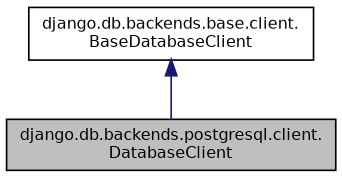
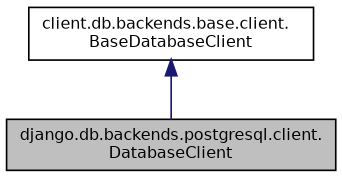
node "django.db.backends.base.client. BaseDatabaseClient": label "django.db.backends.base.client. BaseDatabaseClient" -> "client.db.backends.base.client. BaseDatabaseClient"
